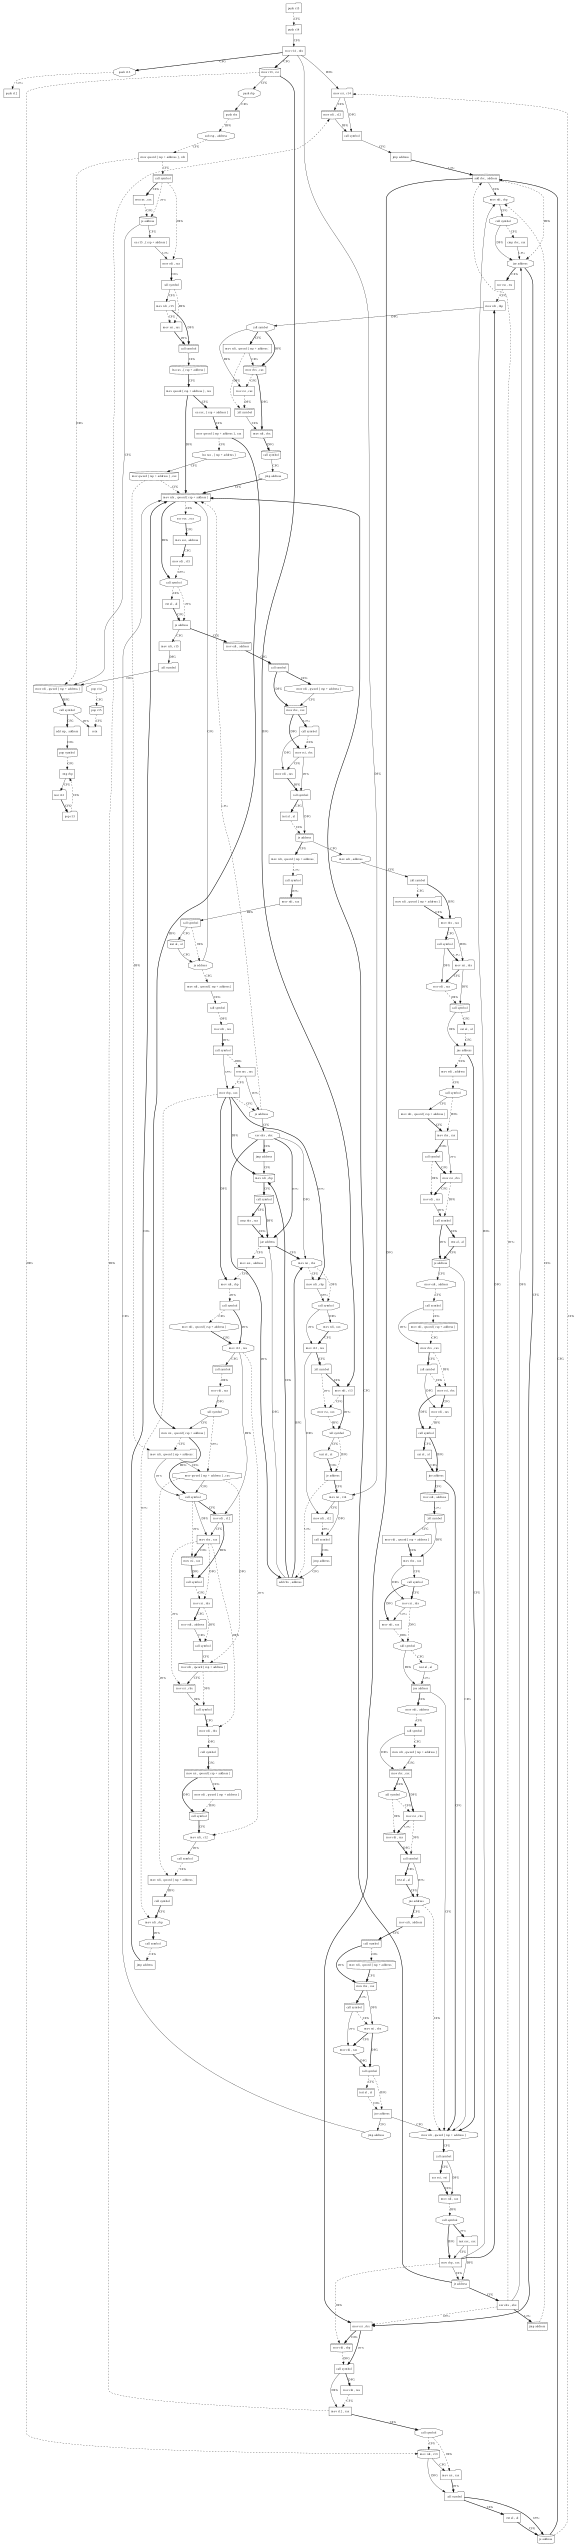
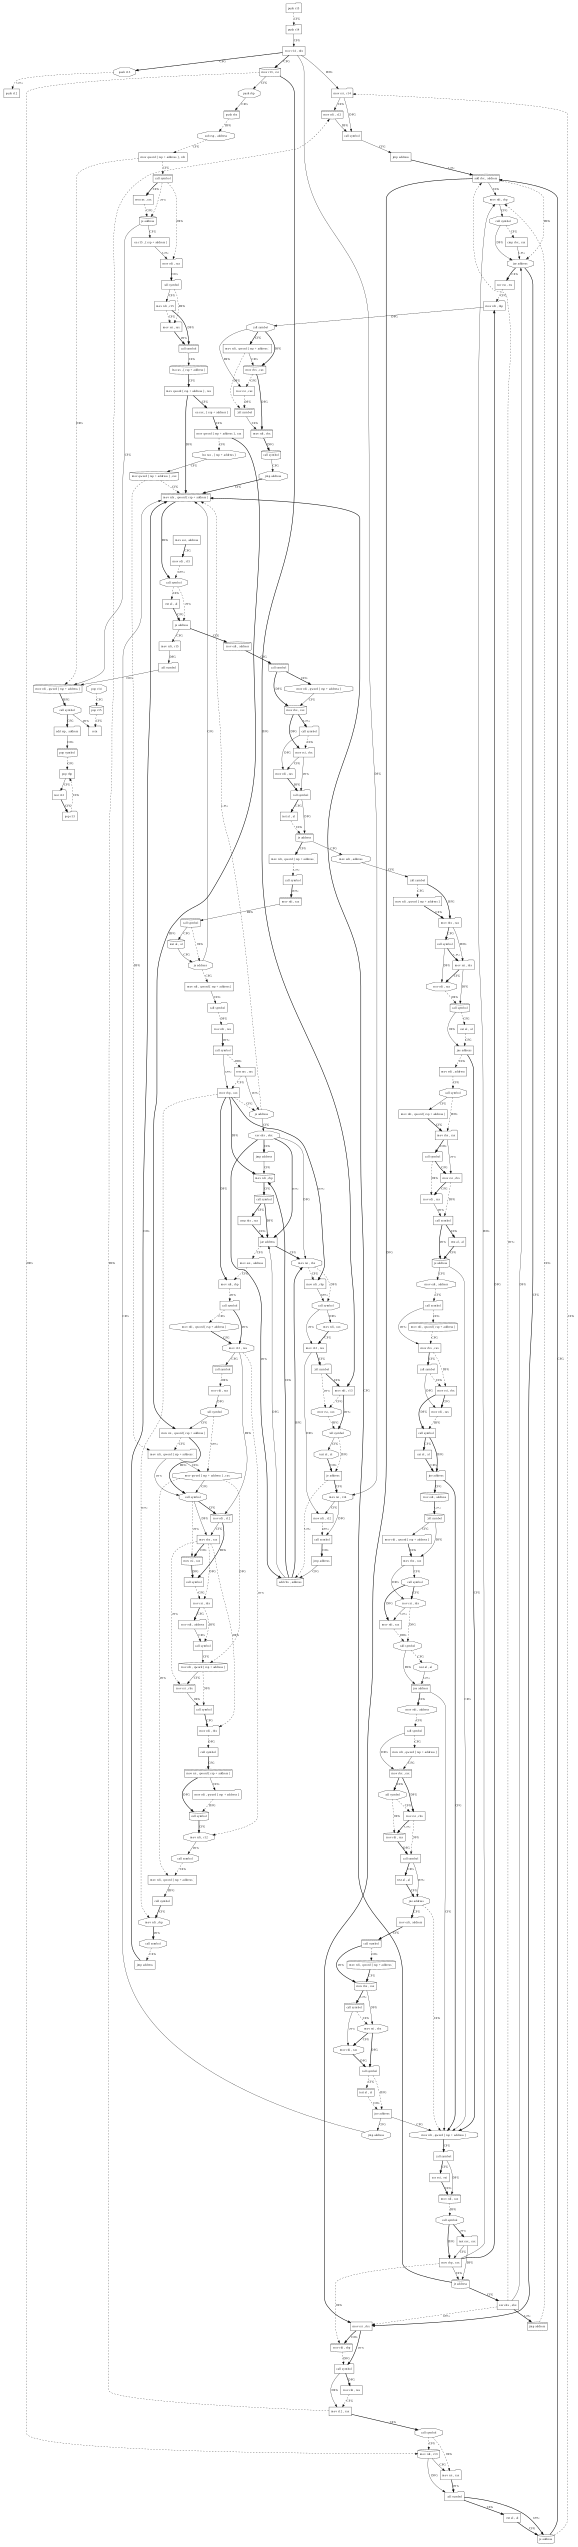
node "xor ecx , ecx": removed
node "cmp rbp": label "cmp rbp" -> "pop rbp"
